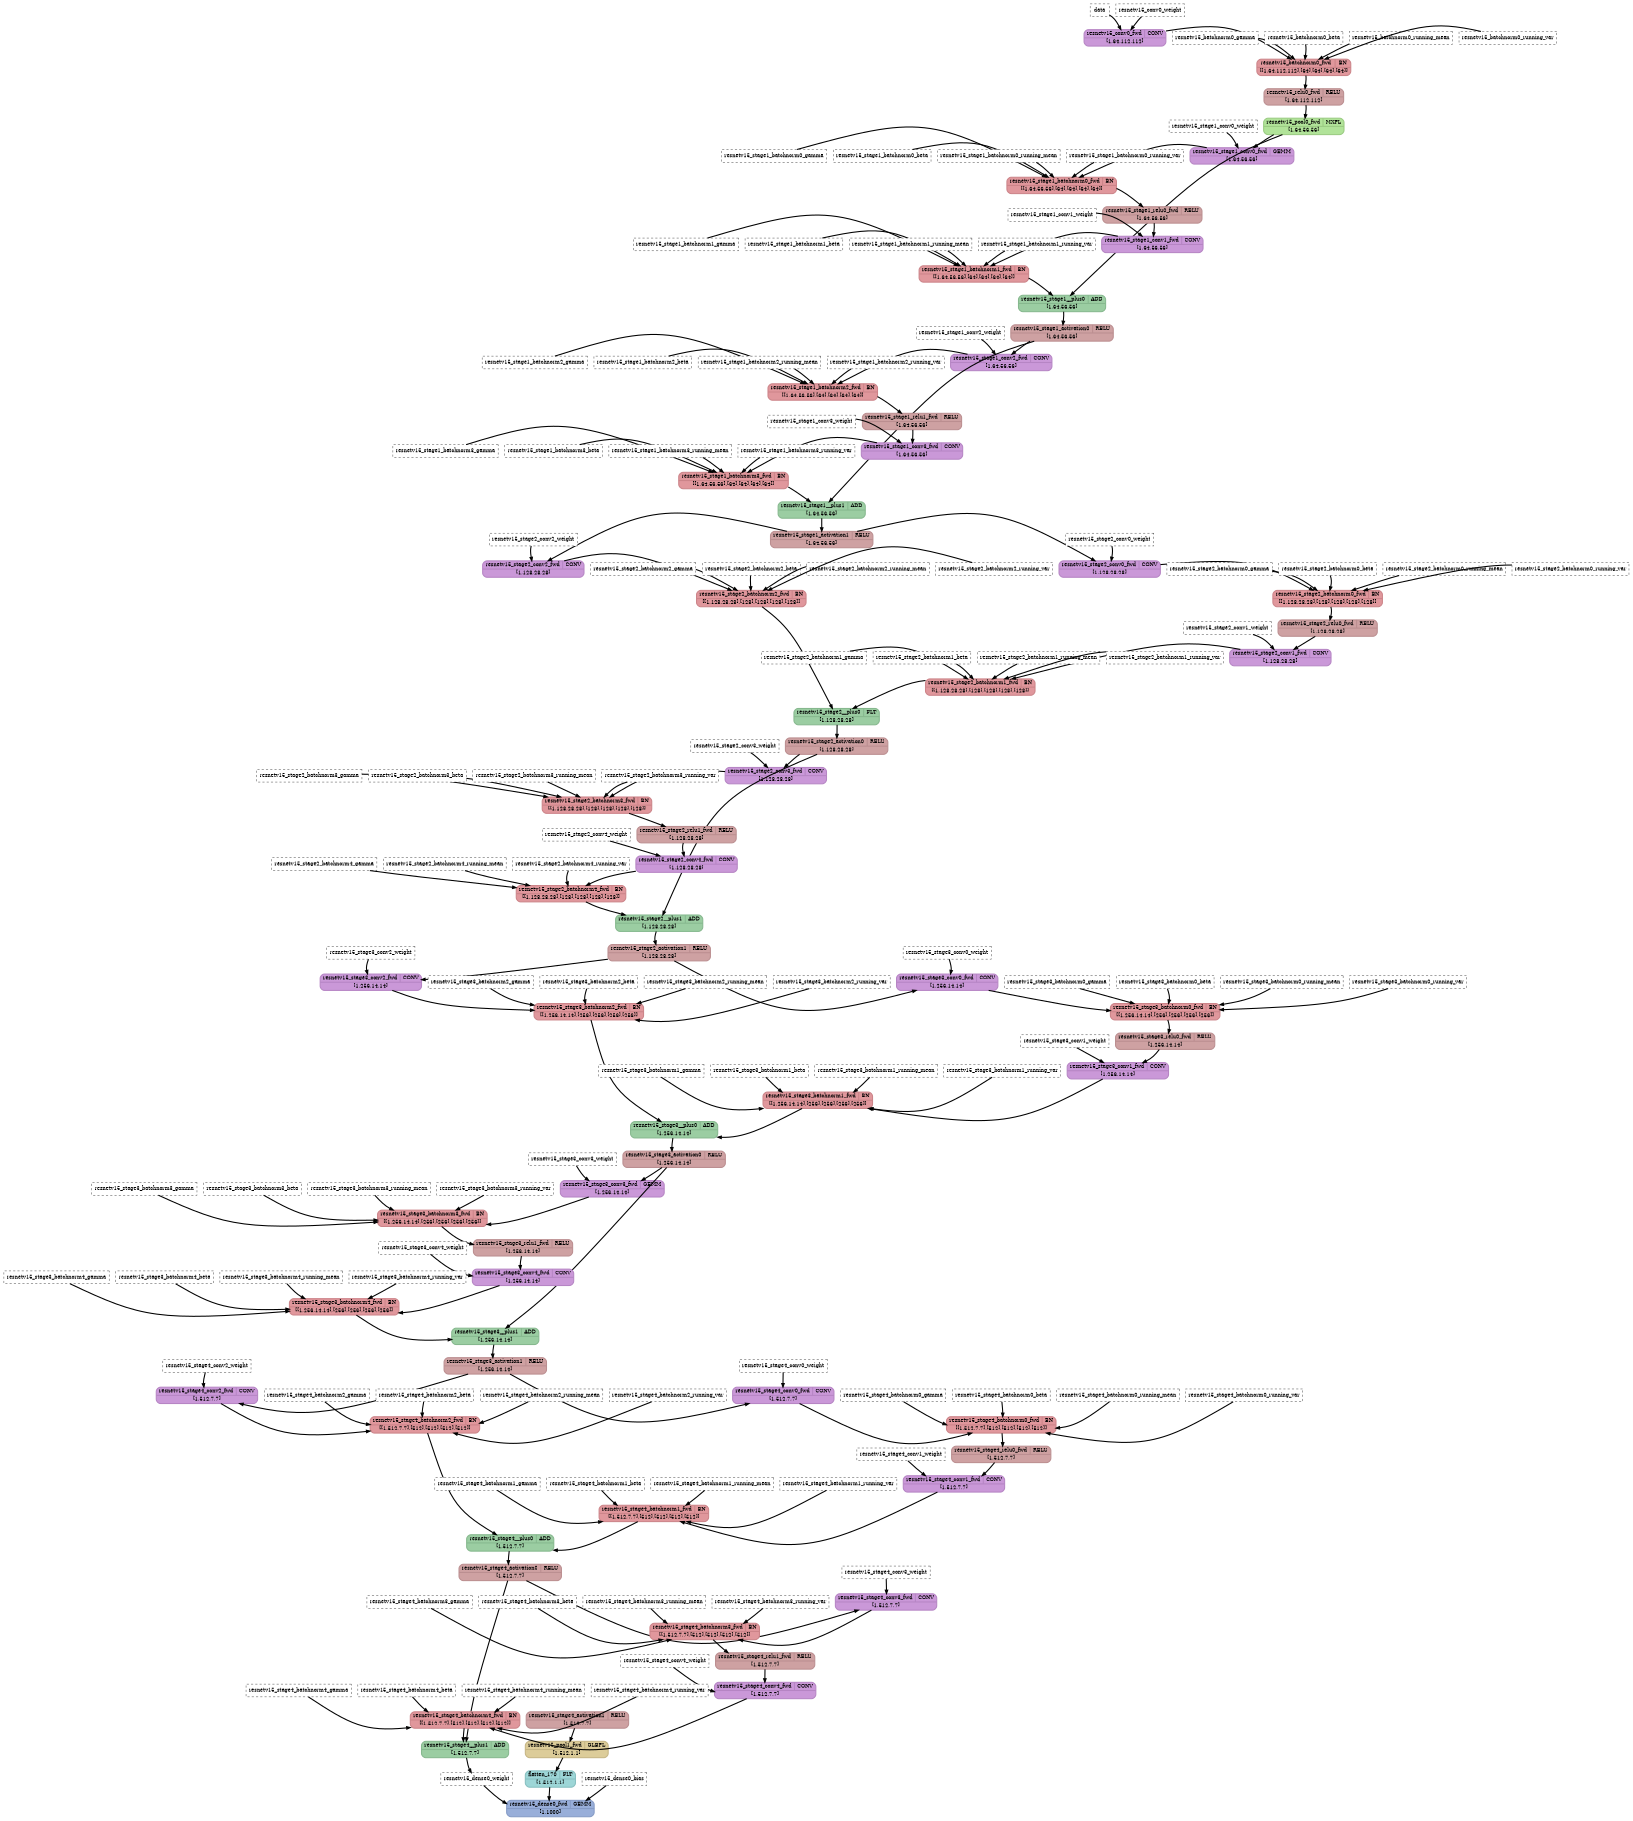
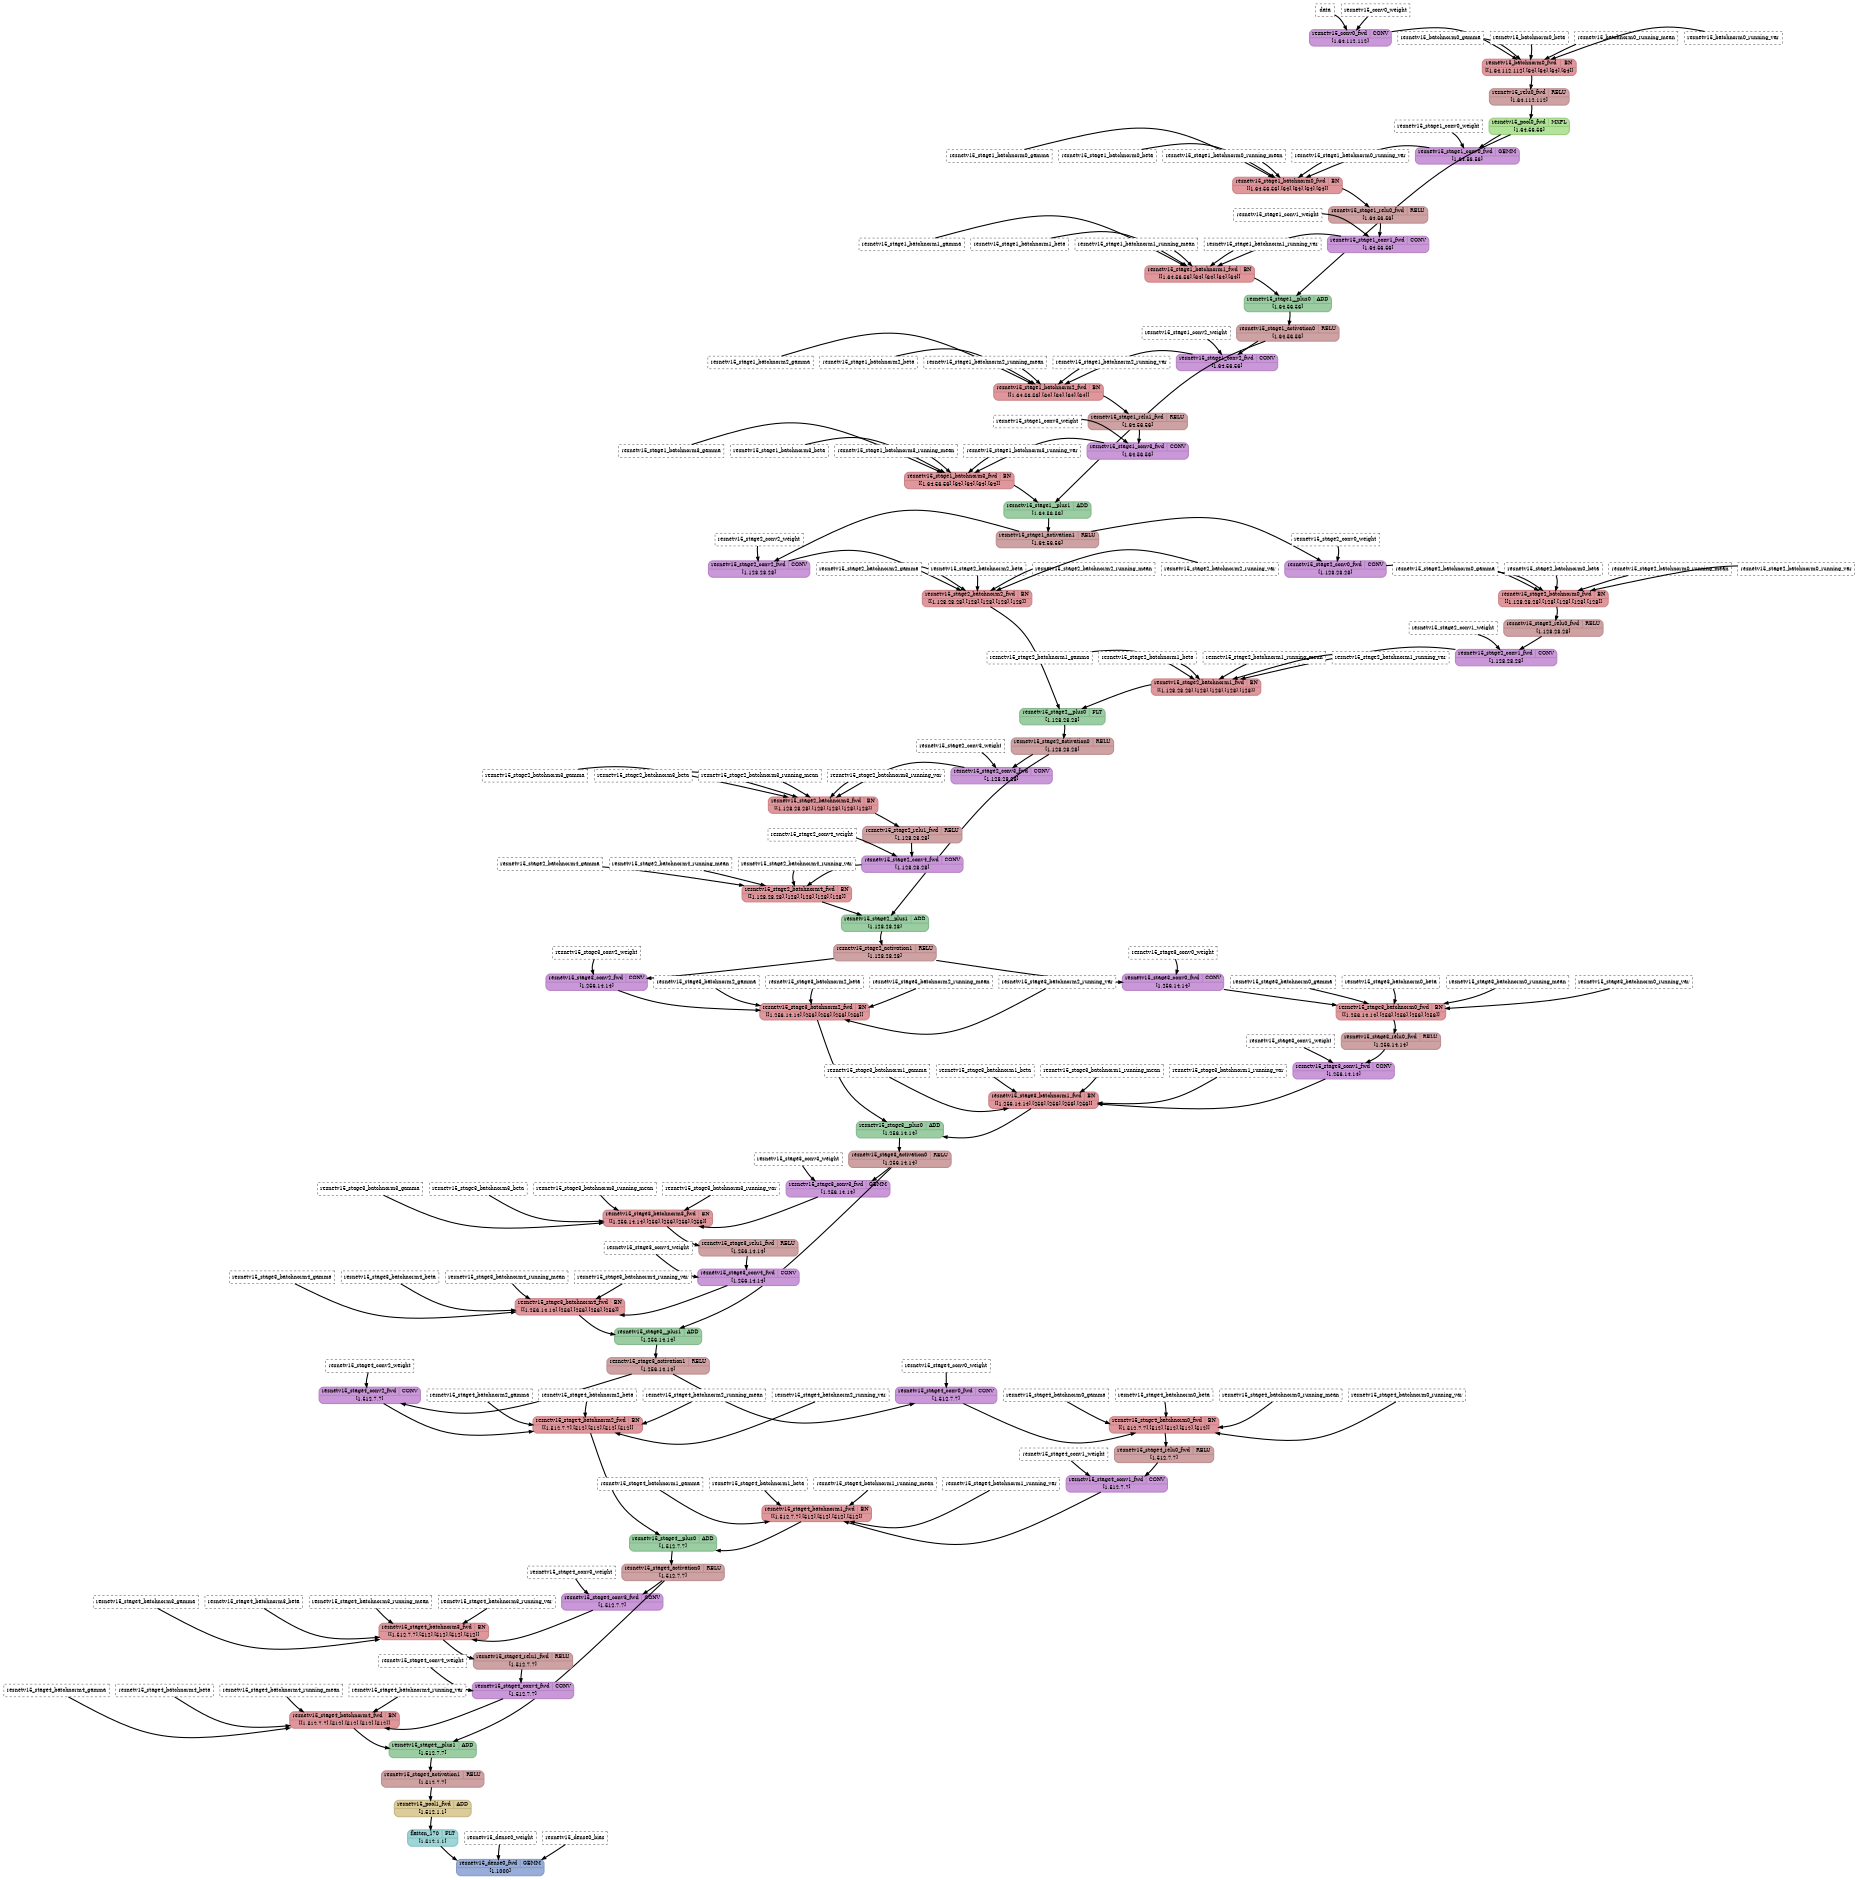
node "resnetv15_pool1_fwd": text "GLBPL" -> "ADD"
edge "resnetv15_stage4__plus1" -> "resnetv15_dense0_weight": now "resnetv15_stage4__plus1" -> "resnetv15_stage4_activation1"
